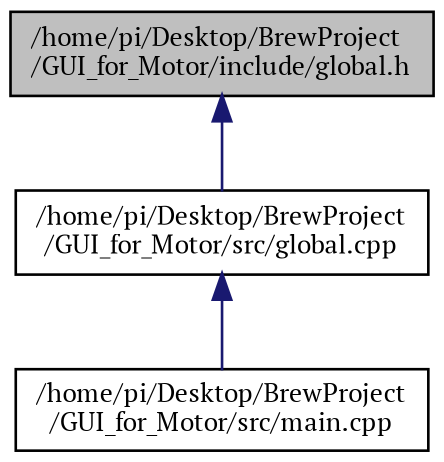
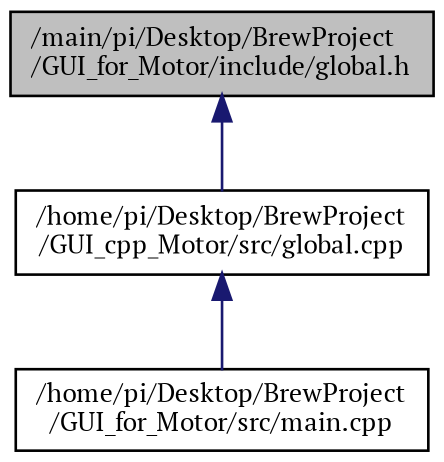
node "/home/pi/Desktop/BrewProject /GUI_for_Motor/include/global.h": label "/home/pi/Desktop/BrewProject /GUI_for_Motor/include/global.h" -> "/main/pi/Desktop/BrewProject /GUI_for_Motor/include/global.h"
node "/home/pi/Desktop/BrewProject /GUI_for_Motor/src/global.cpp": label "/home/pi/Desktop/BrewProject /GUI_for_Motor/src/global.cpp" -> "/home/pi/Desktop/BrewProject /GUI_cpp_Motor/src/global.cpp"
